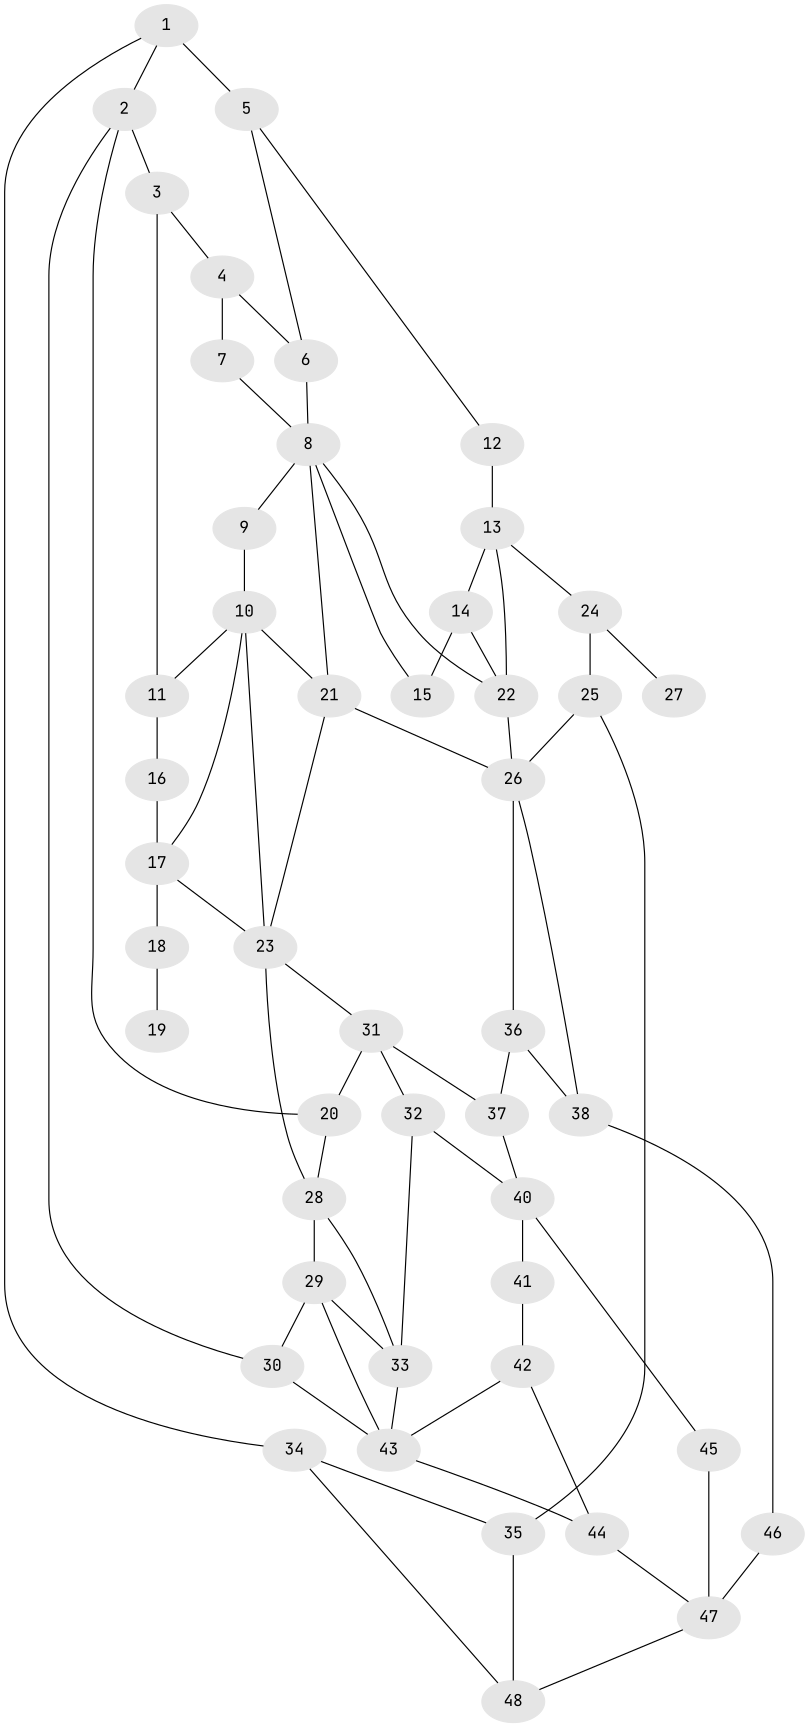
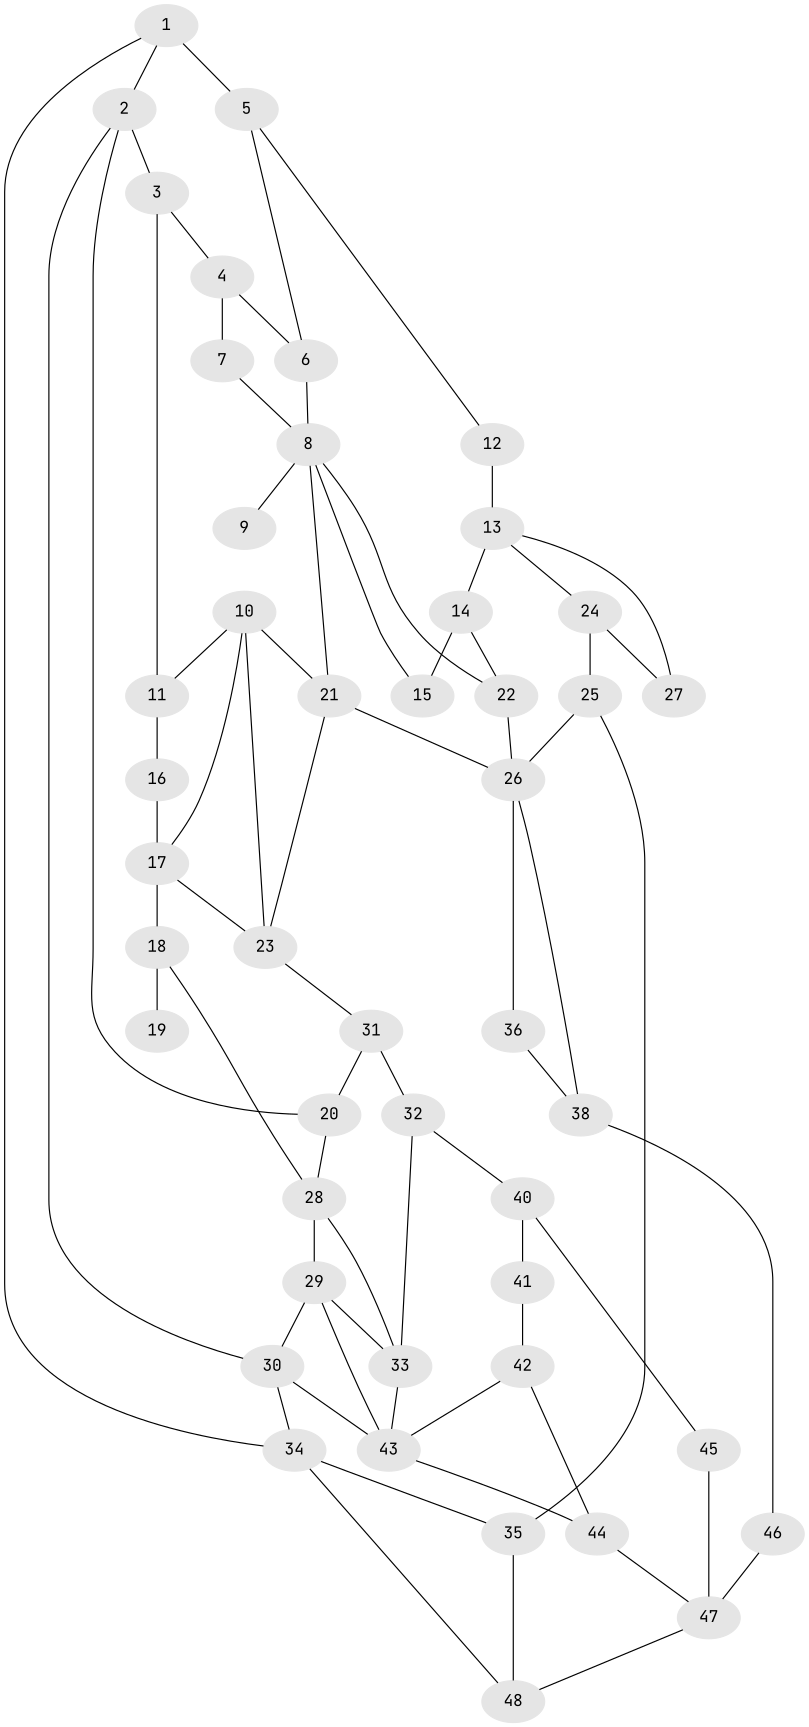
edge "9" -- "10": removed
edge "13" -- "22": now "13" -- "27"
edge "23" -- "28": now "18" -- "28"
node "37": removed
edge "30" -- "34": added
